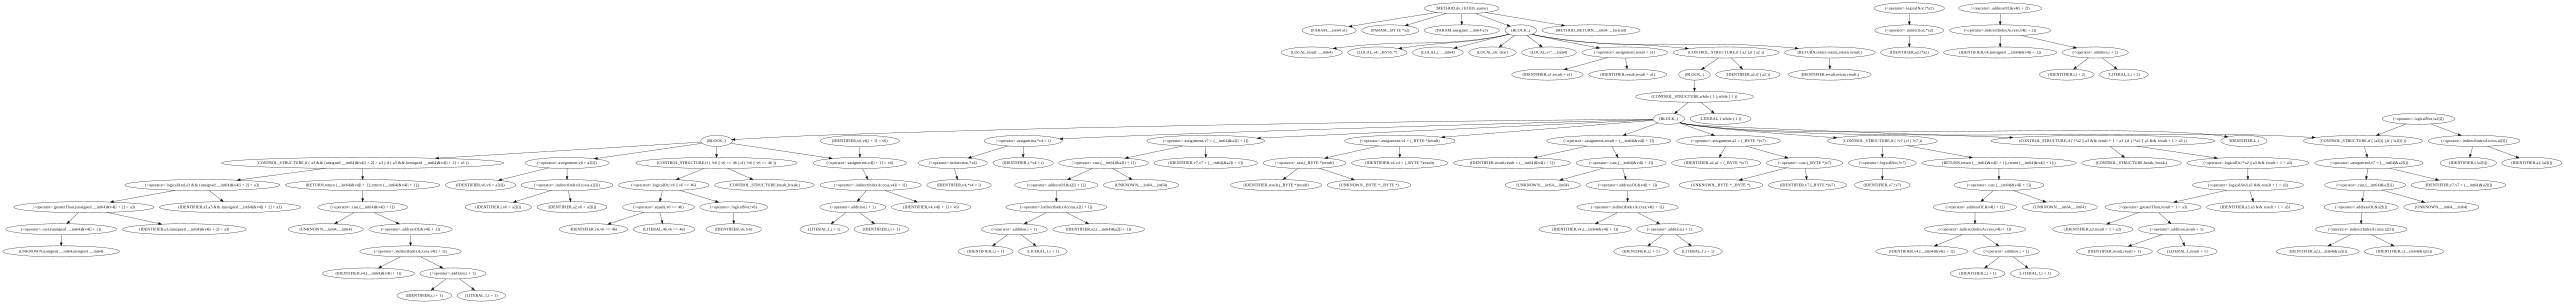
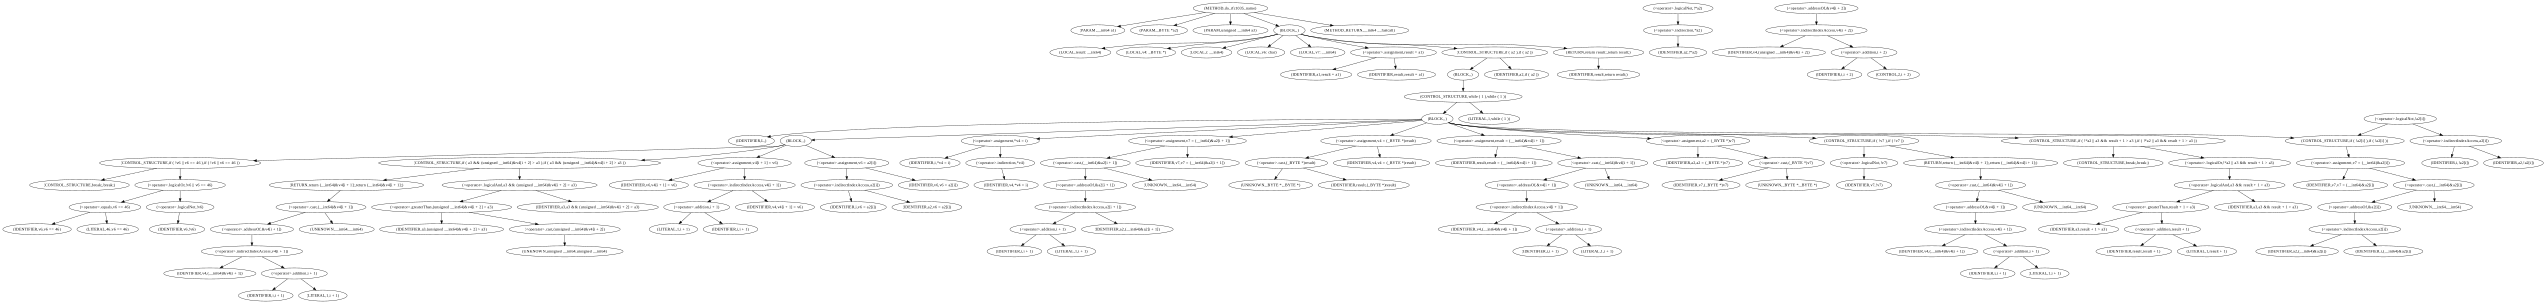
node "(LITERAL,2,i + 2)": label "(LITERAL,2,i + 2)" -> "(CONTROL,2,i + 2)"
edge "(IDENTIFIER,v6,v4[i + 1] = v6)" -> "(<operator>.assignment,v4[i + 1] = v6)": reversed
